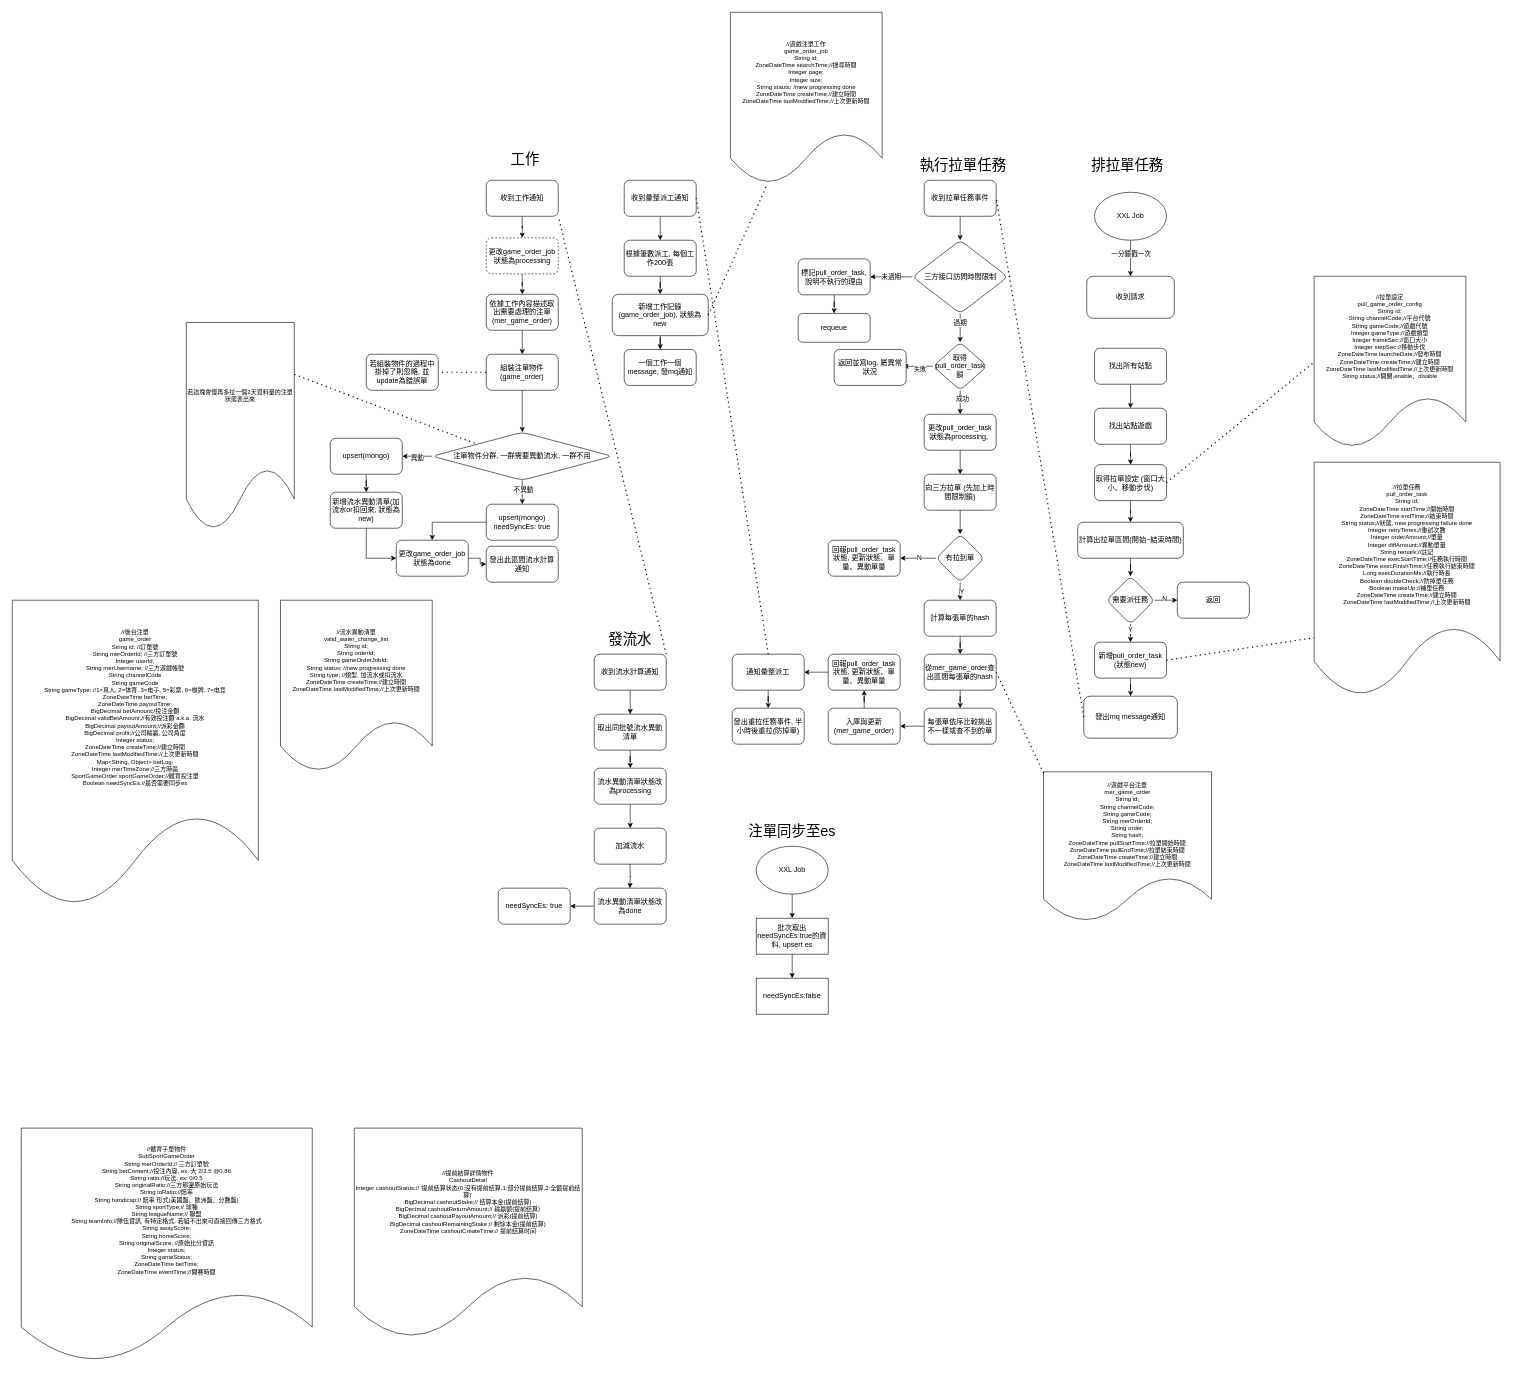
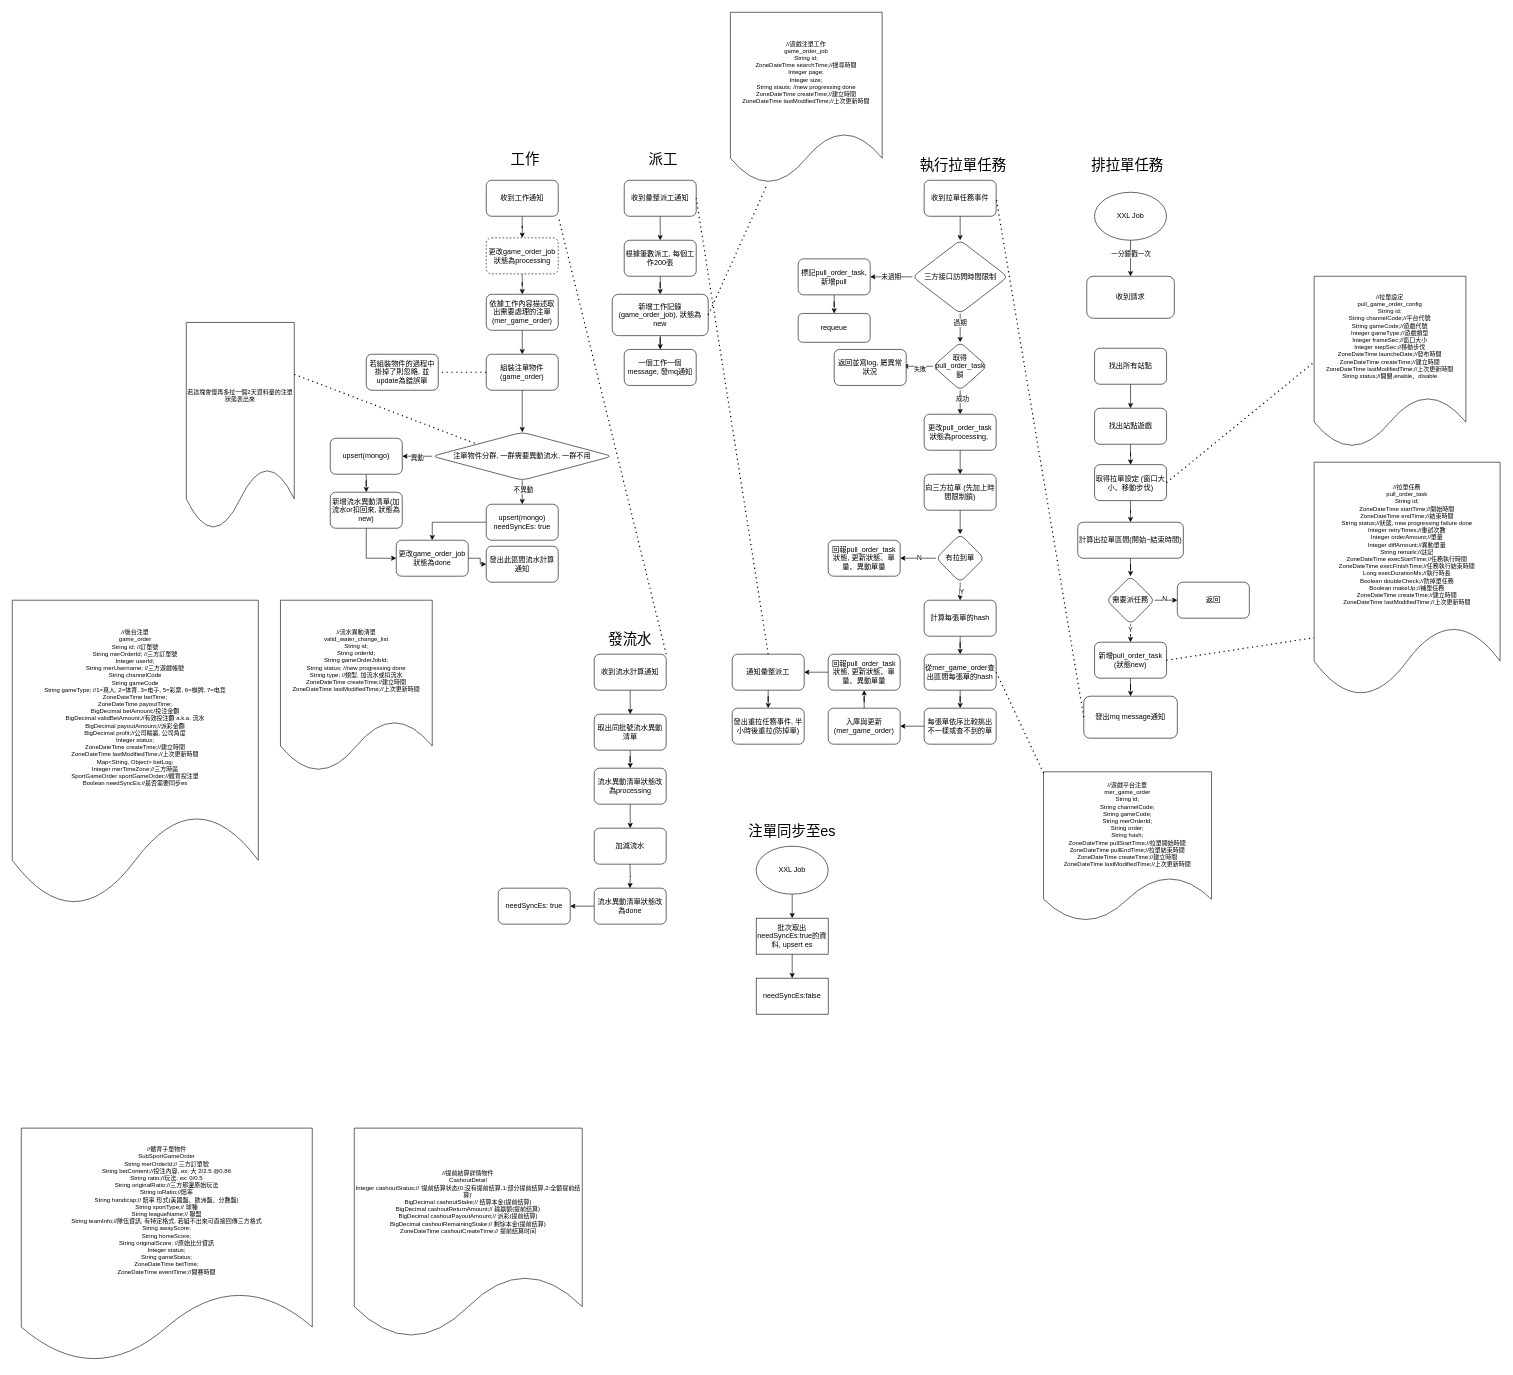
node "派工": added
node "標記pull_order_task, 說明不執行的理由": label "標記pull_order_task, 說明不執行的理由" -> "標記pull_order_task, 新增pull"
